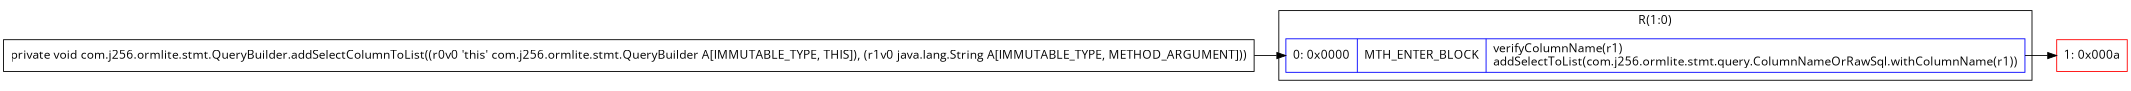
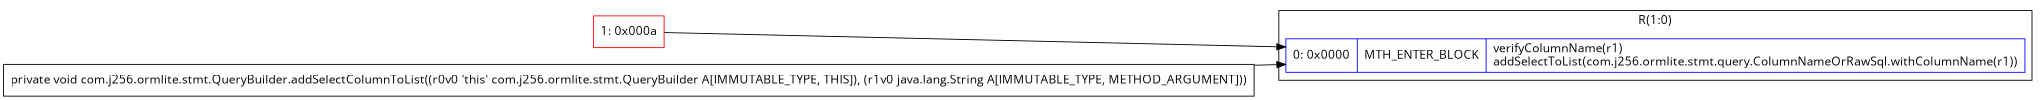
edge "0: 0x0000" -> "1: 0x000a": reversed
